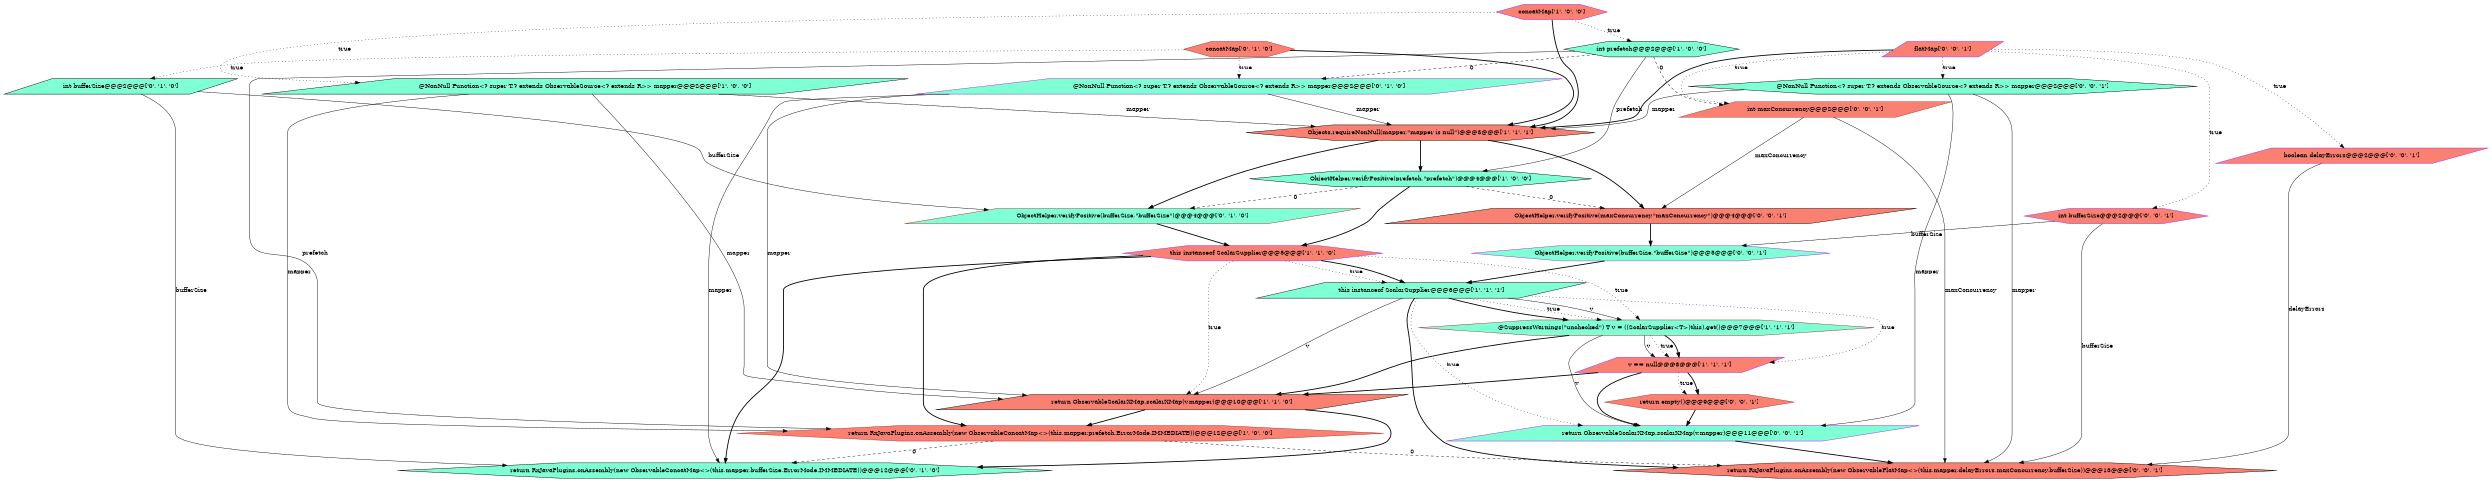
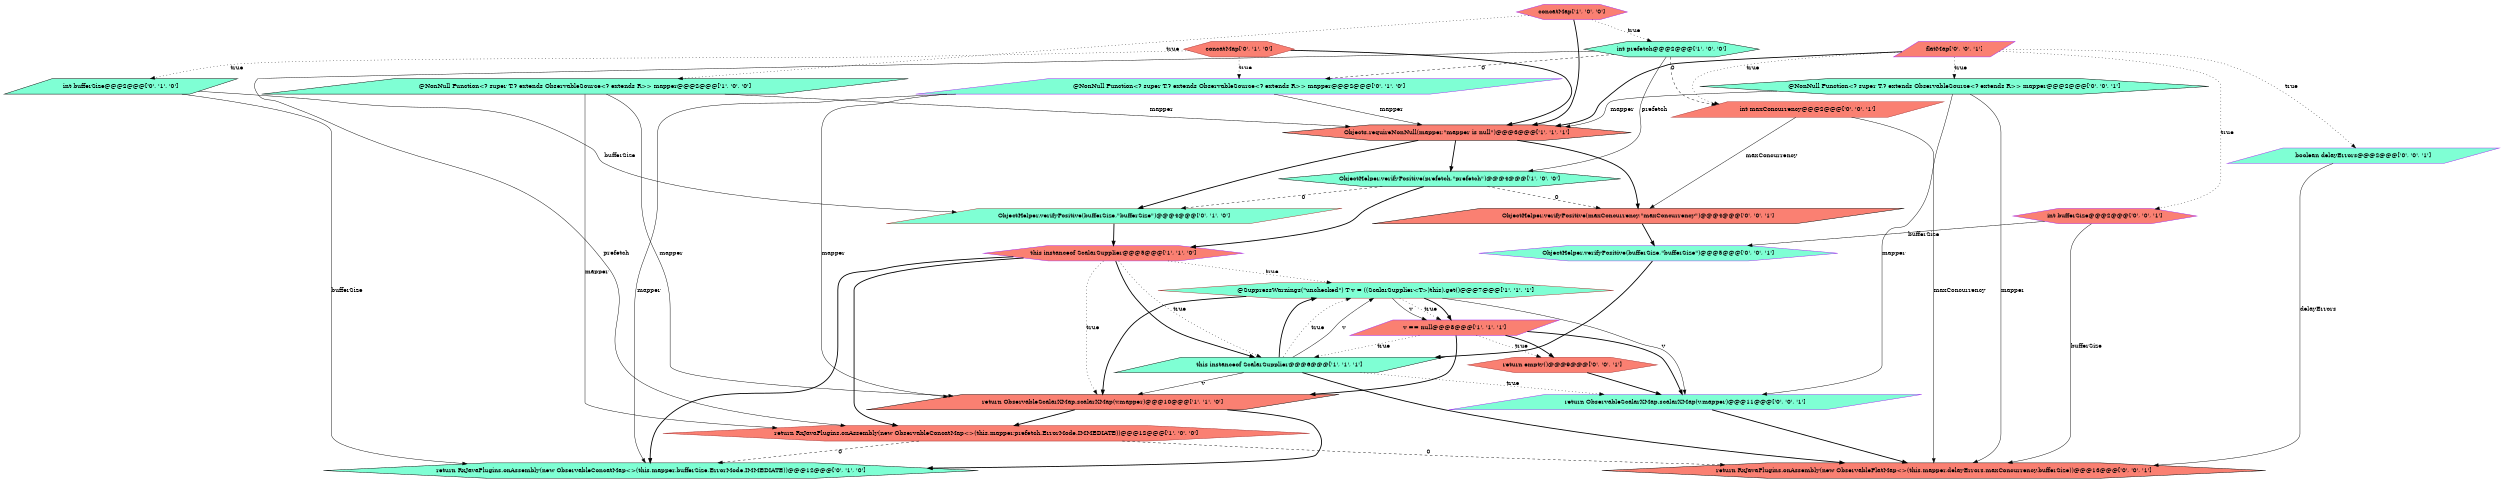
node "boolean delayErrors@@@2@@@['0', '0', '1']": fillcolor salmon -> aquamarine
edge "this instanceof ScalarSupplier@@@6@@@['1', '1', '1']" -> "v == null@@@8@@@['1', '1', '1']": reversed
